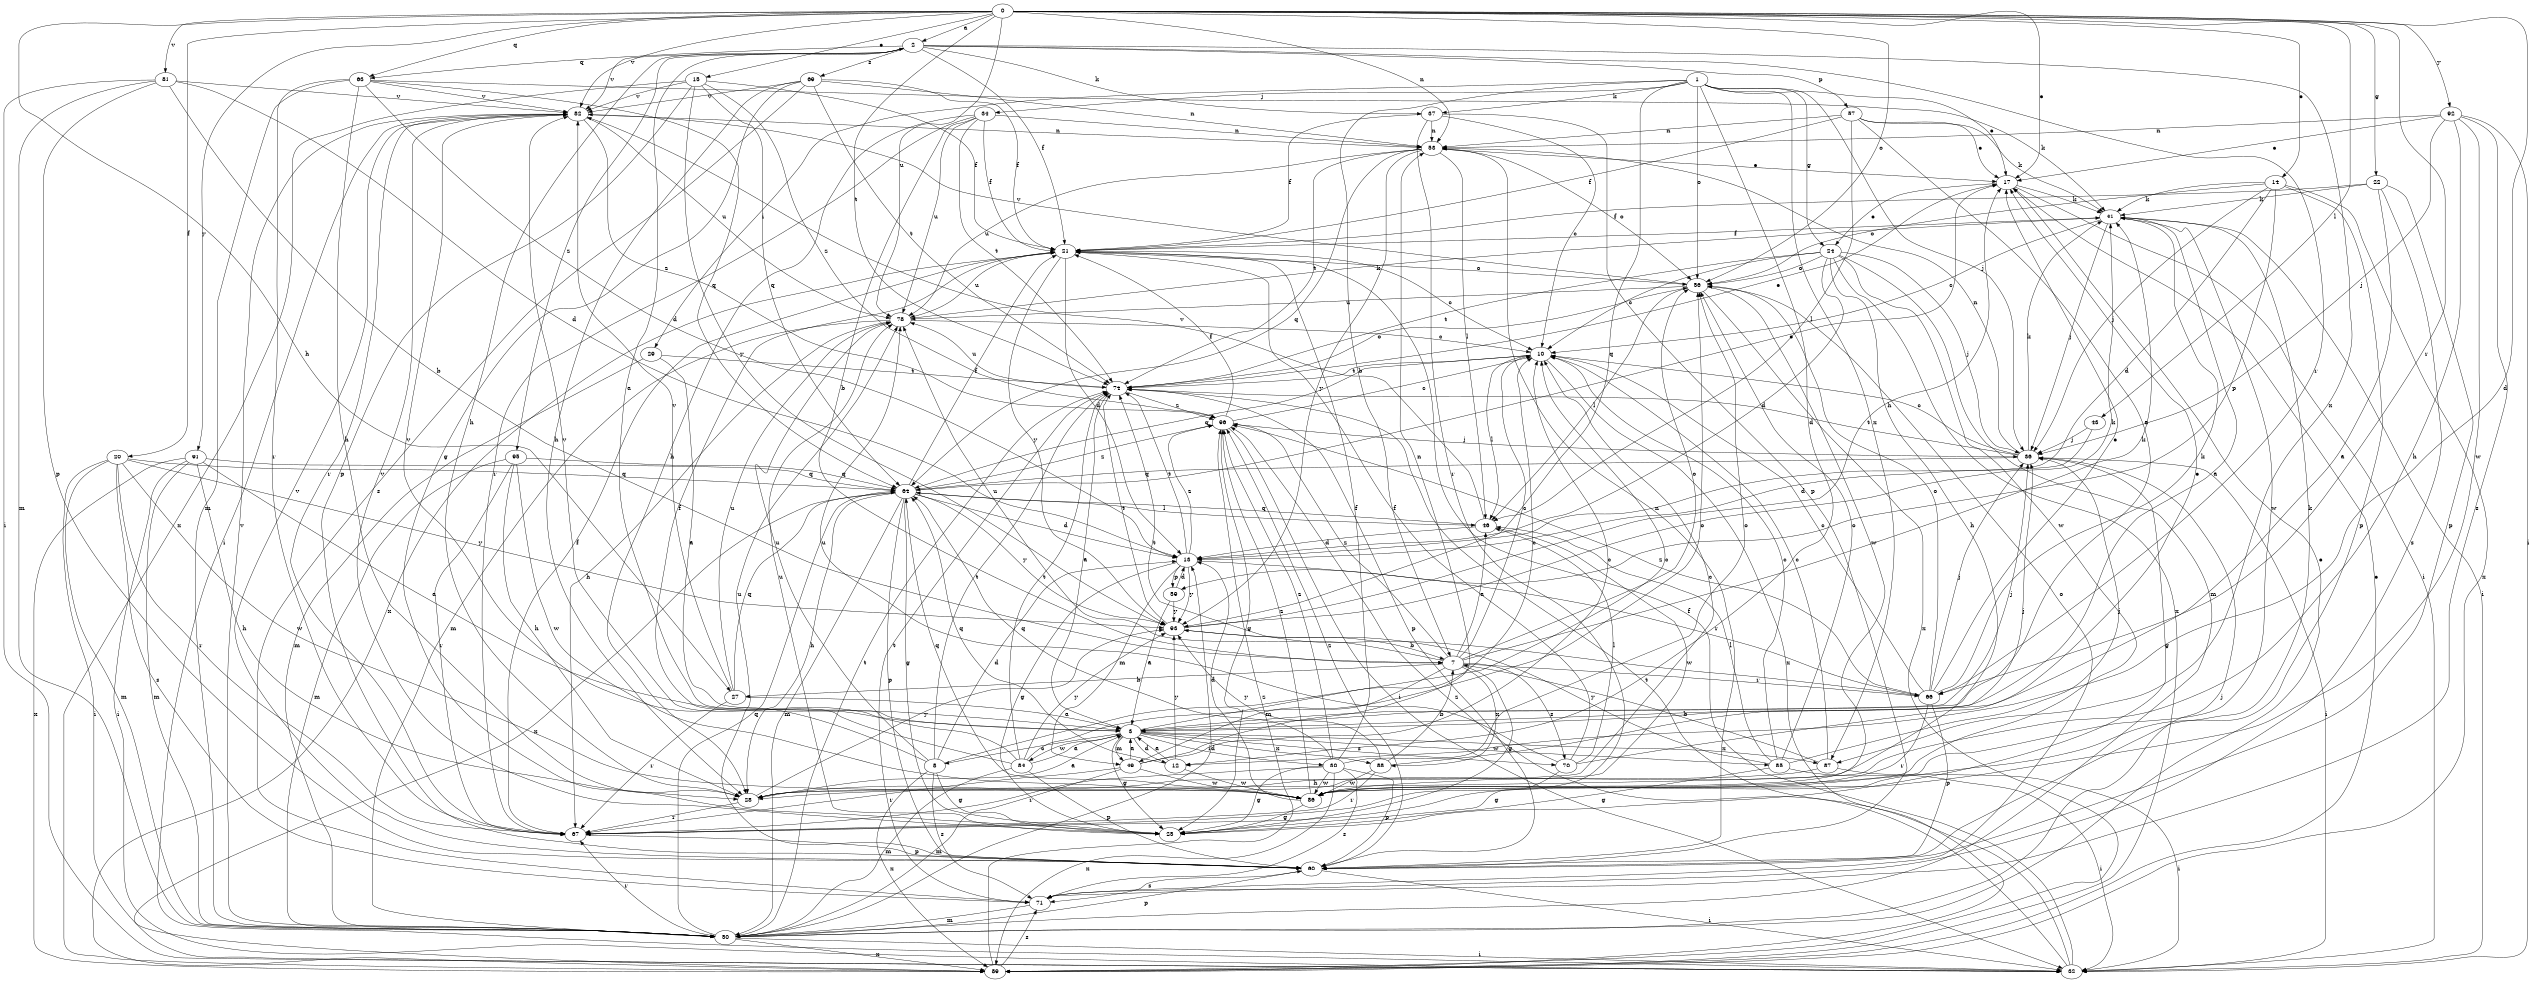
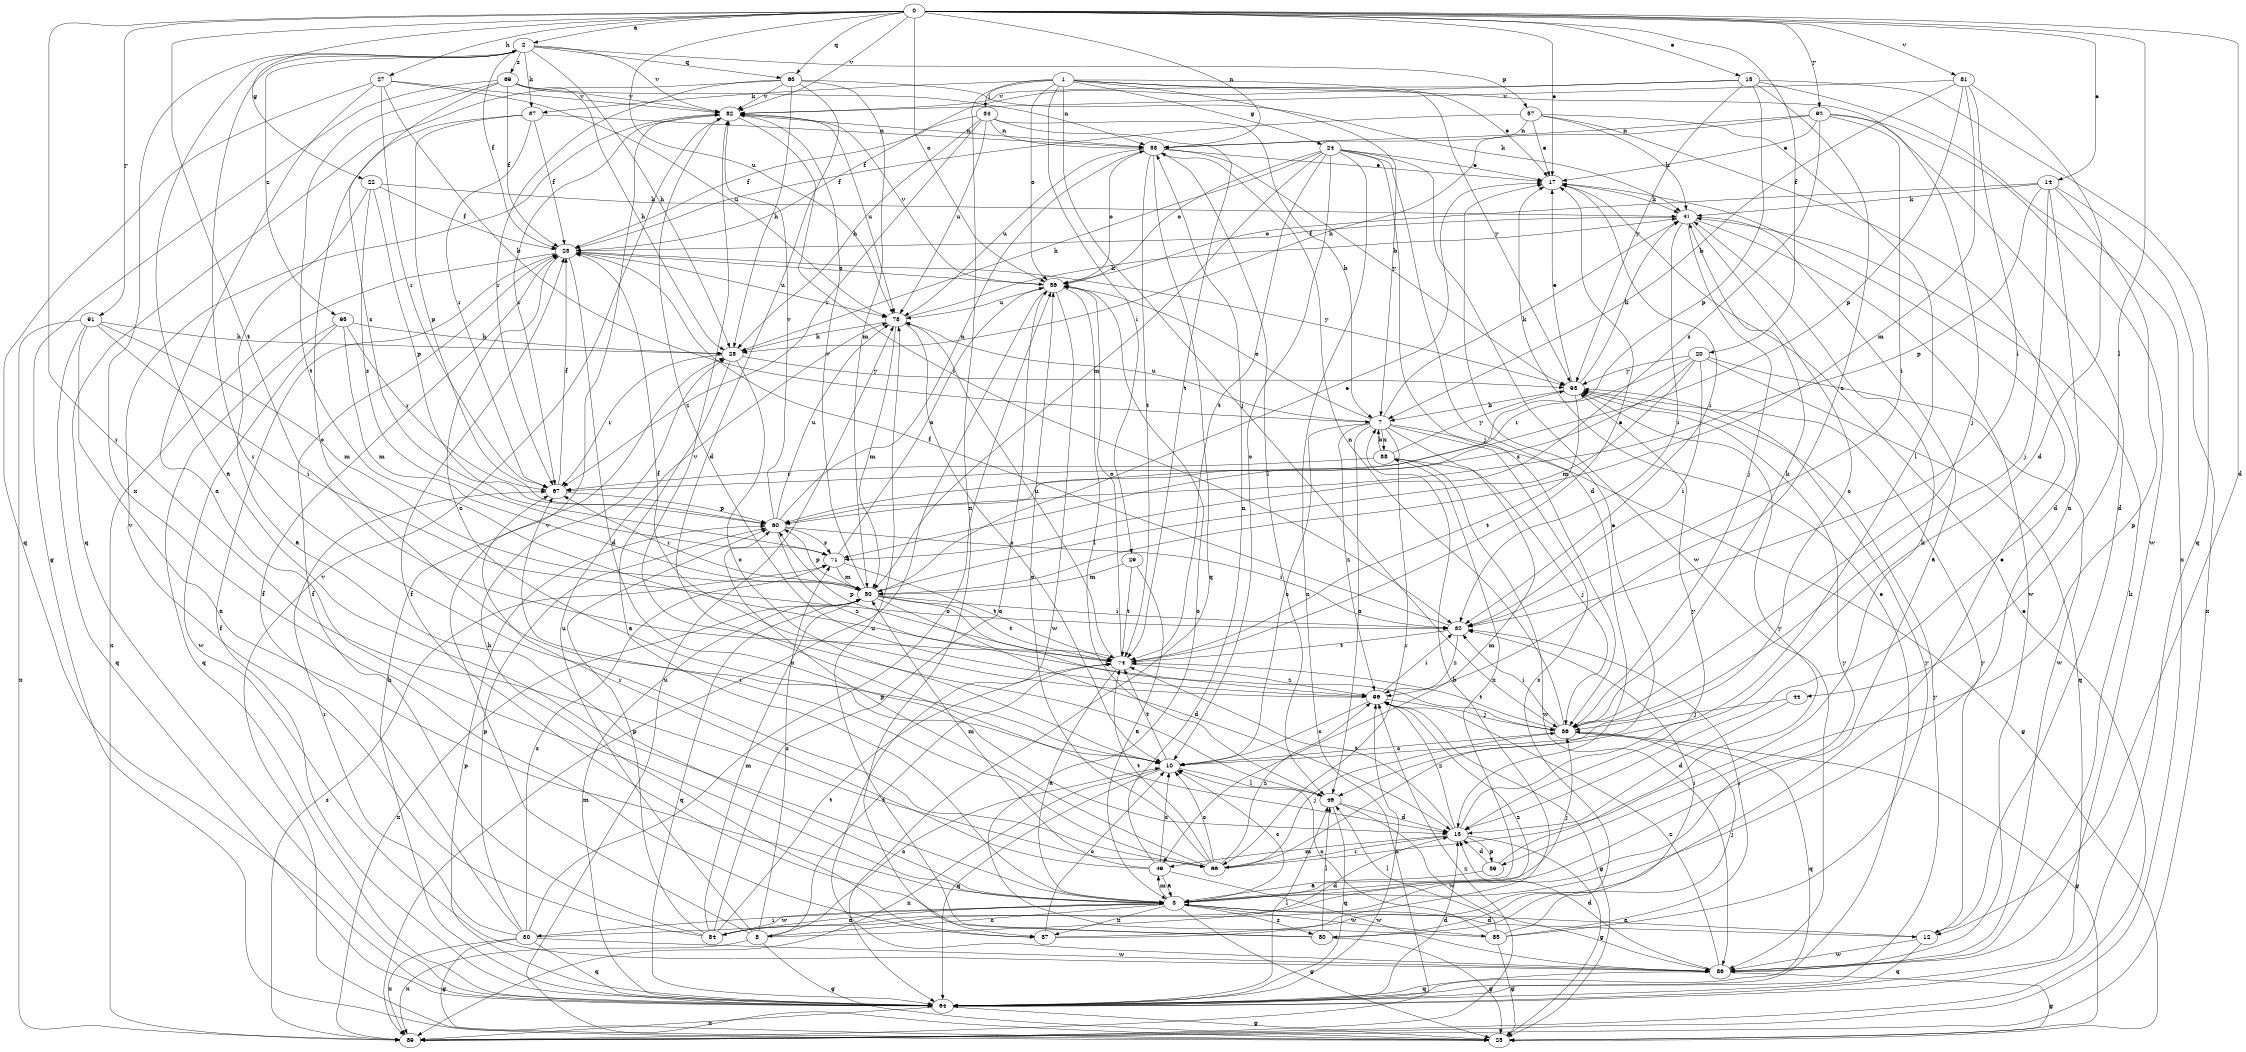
edge "17" -> "24": reversed
node "21": label "21" -> "23"
edge "1" -> "93": label "q" -> "y"
edge "93" -> "17": label "h" -> "e"
node "43": label "43" -> "44"
edge "78" -> "67": now "78" -> "28"
edge "7" -> "27": reversed
node "70": label "70" -> "80"
